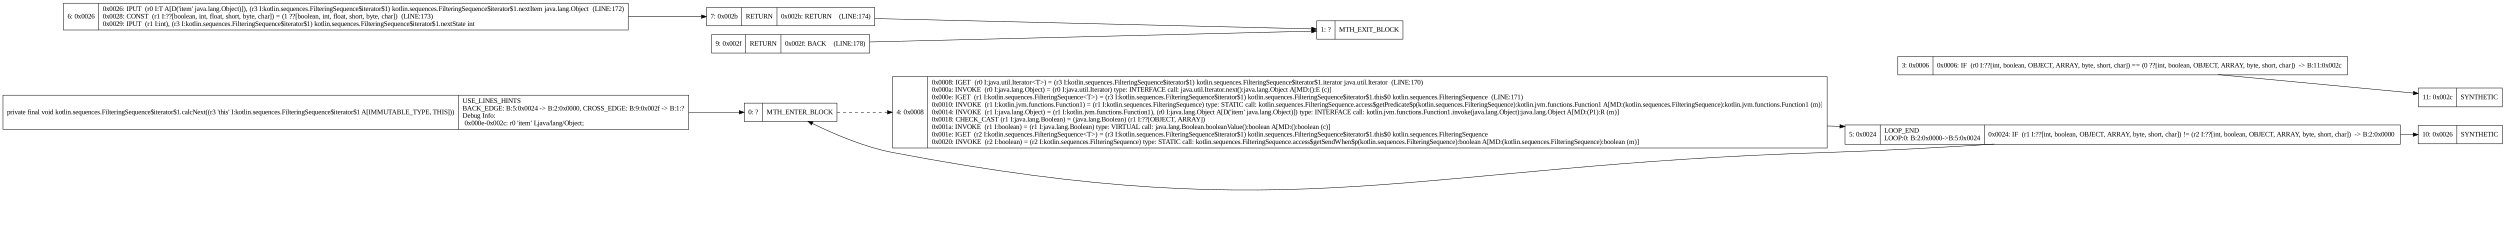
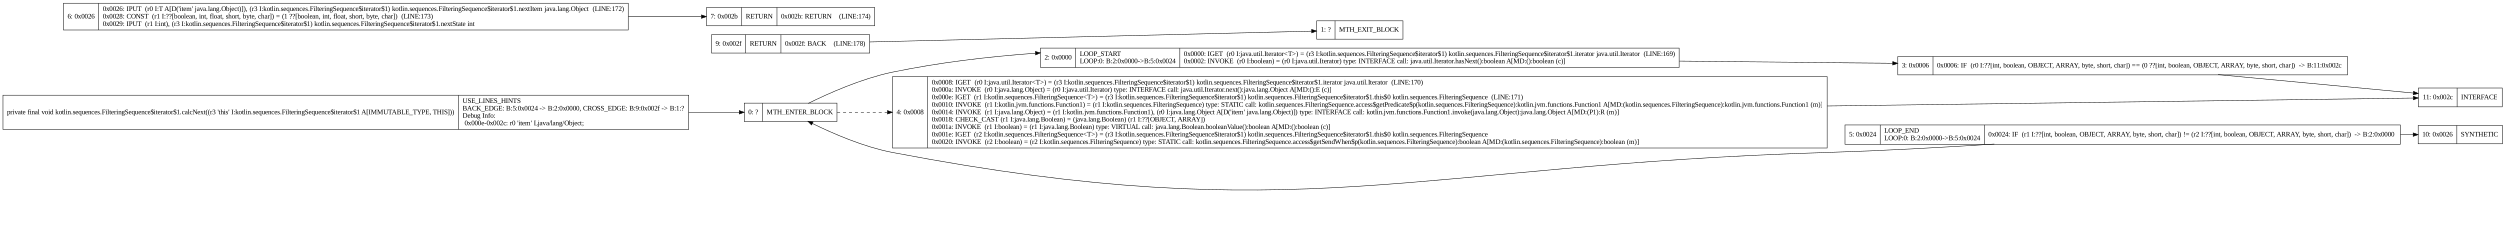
edge "7: 0x002b" -> "1: ?": removed
node "2: 0x0000": added
node "11: 0x002c": text "SYNTHETIC" -> "INTERFACE"
edge "4: 0x0008" -> "5: 0x0024": now "4: 0x0008" -> "11: 0x002c"
